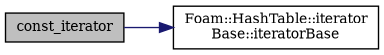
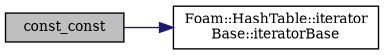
node "const_iterator": label "const_iterator" -> "const_const"
